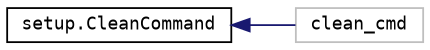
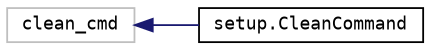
edge "clean_cmd" -> "setup.CleanCommand": reversed
